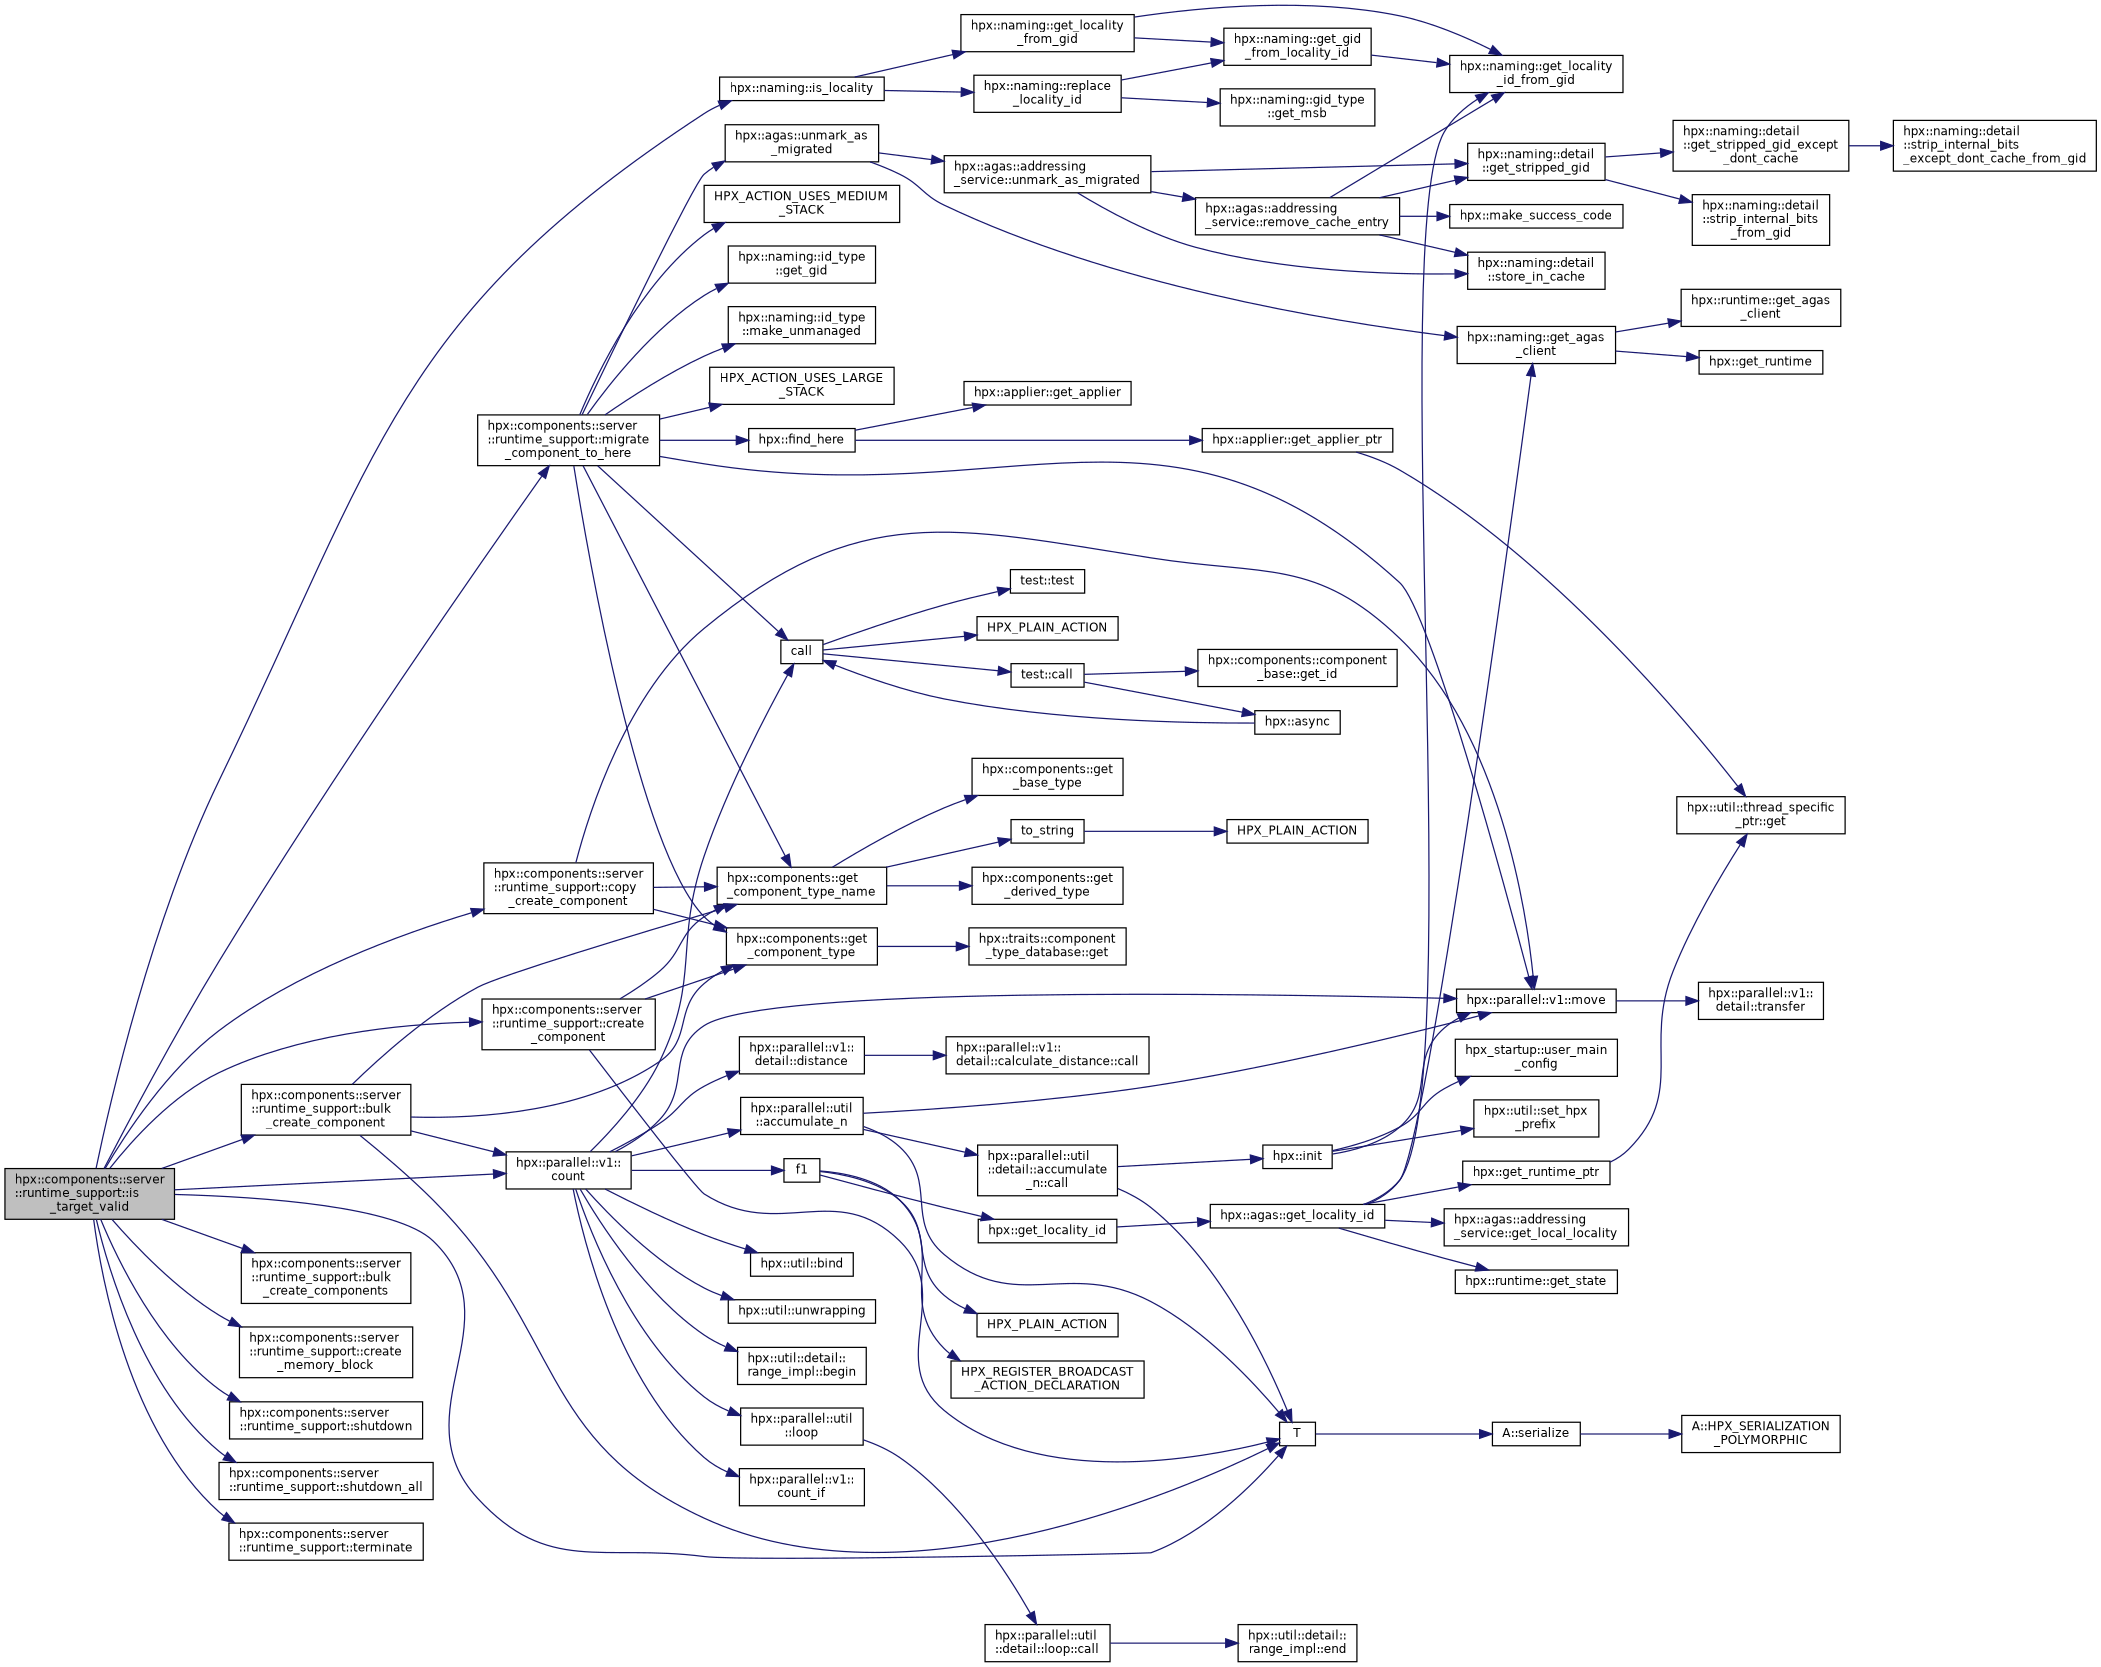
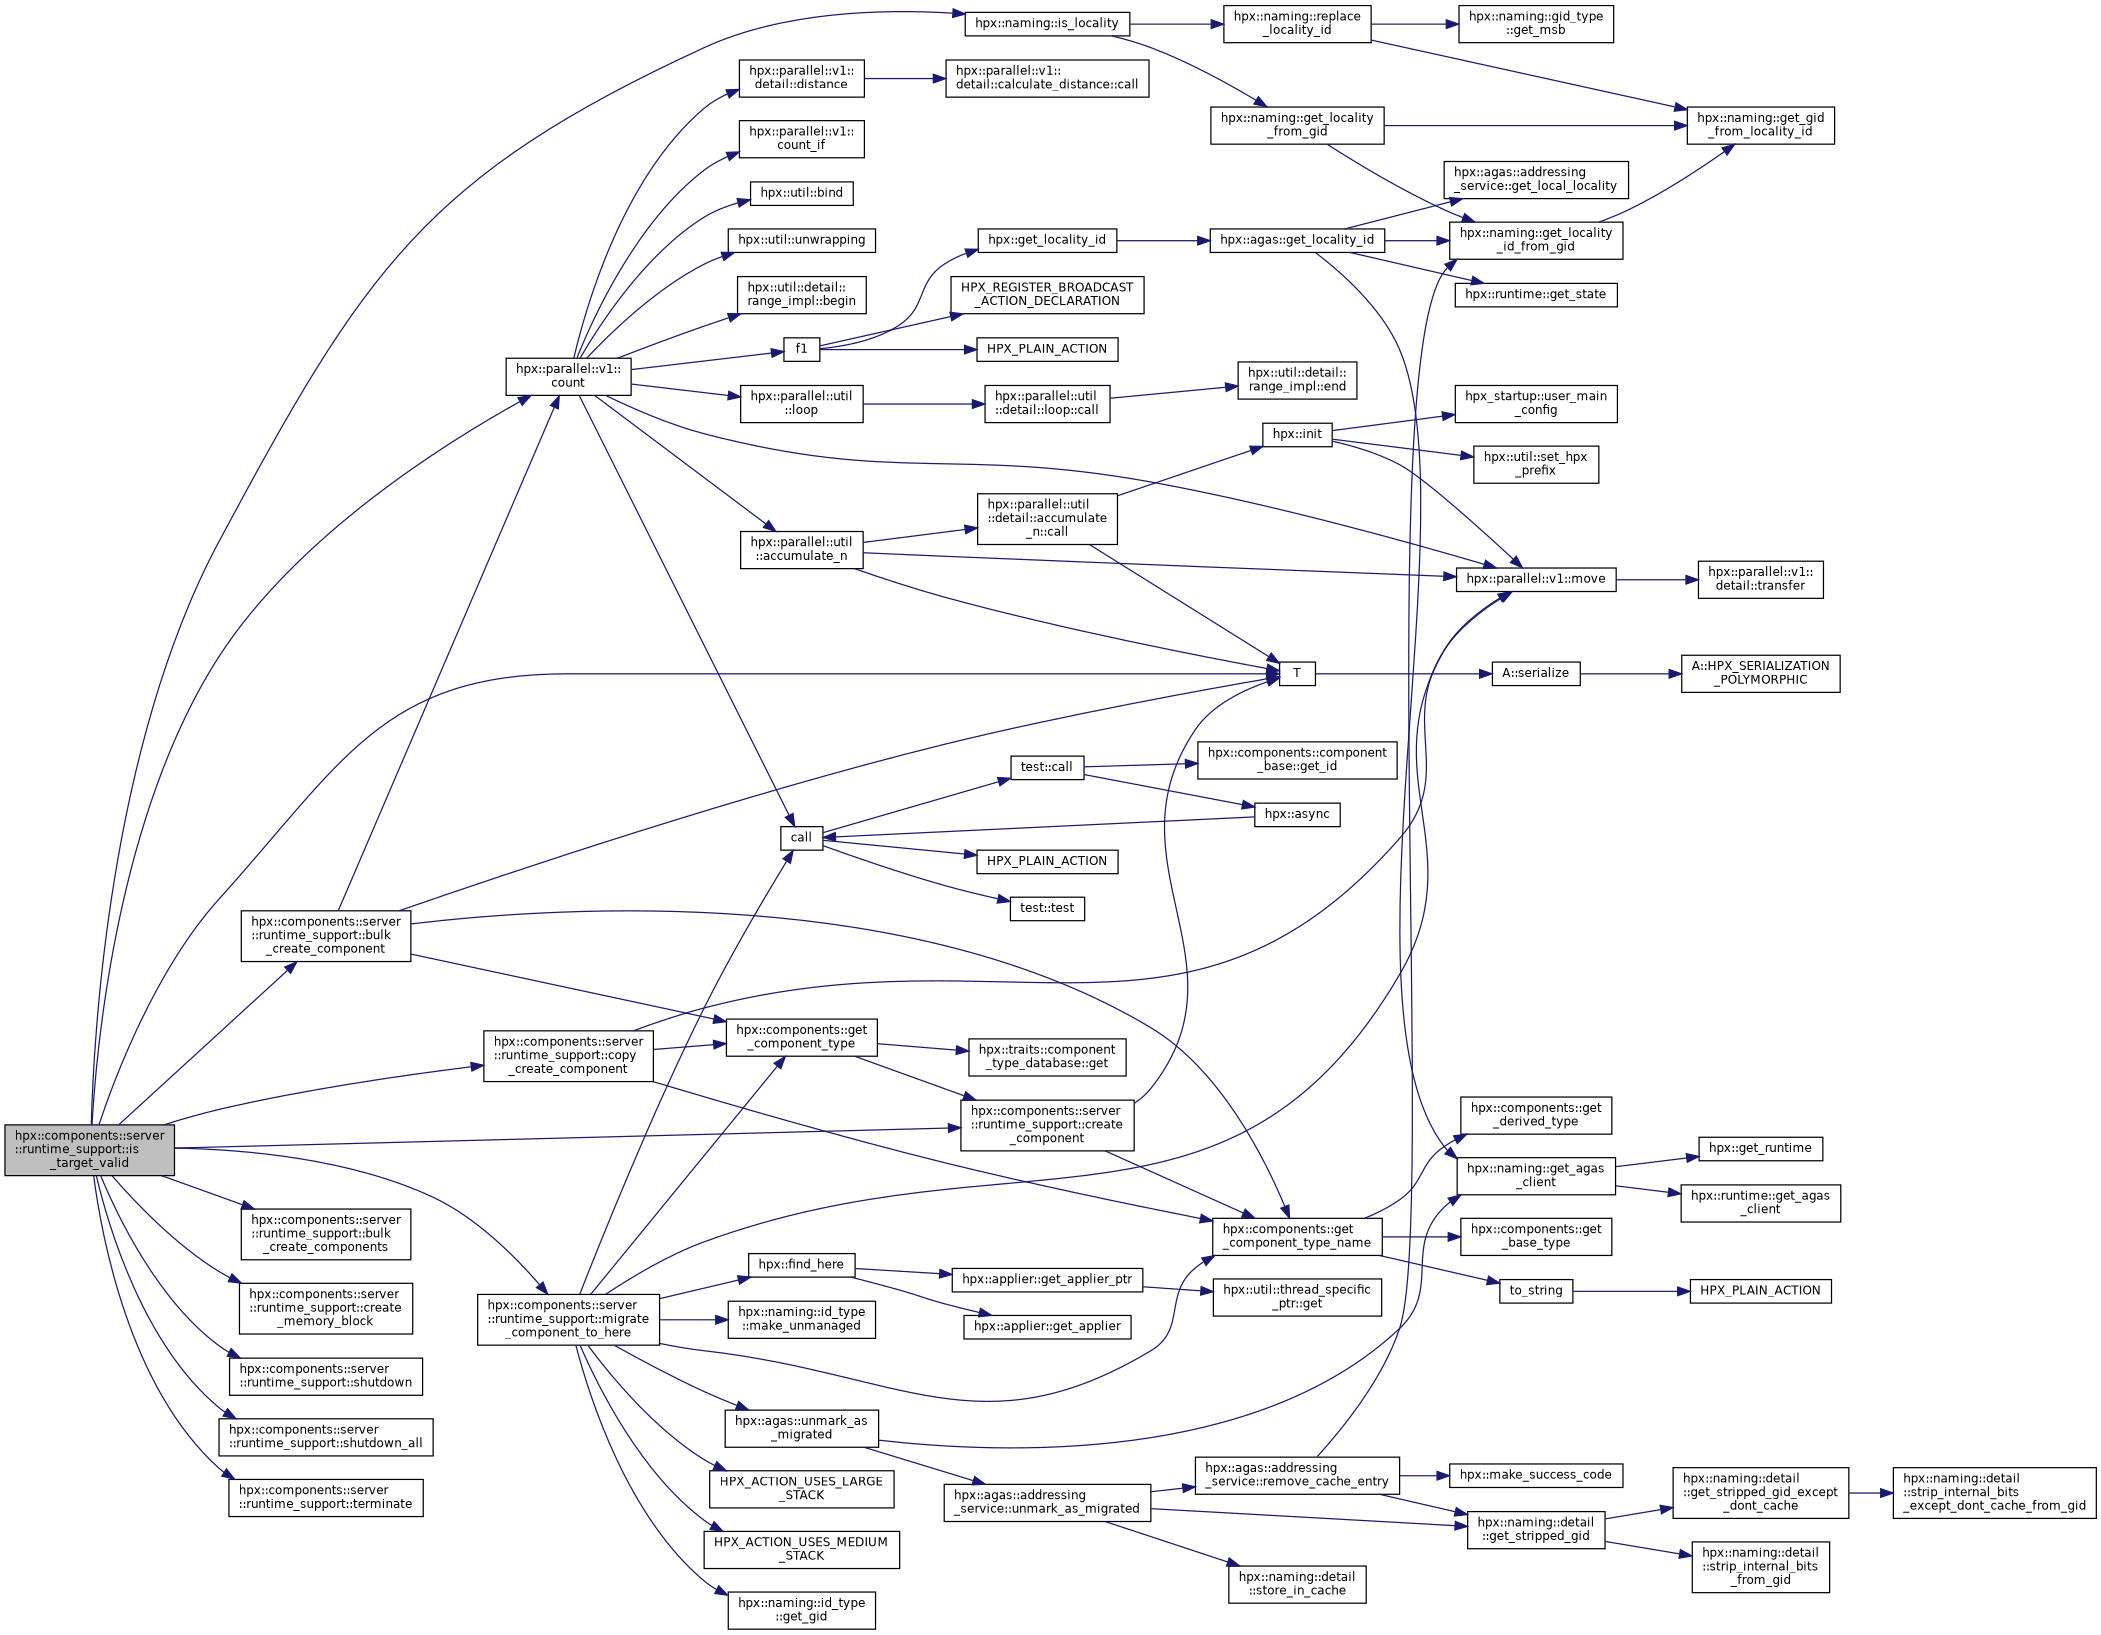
edge "hpx::naming::get_gid _from_locality_id" -> "hpx::naming::get_locality _id_from_gid": reversed
edge "hpx::agas::addressing _service::remove_cache_entry" -> "hpx::naming::detail ::store_in_cache": removed
edge "hpx::components::server ::runtime_support::create _component" -> "hpx::components::get _component_type": reversed
node "hpx::get_runtime_ptr": removed
